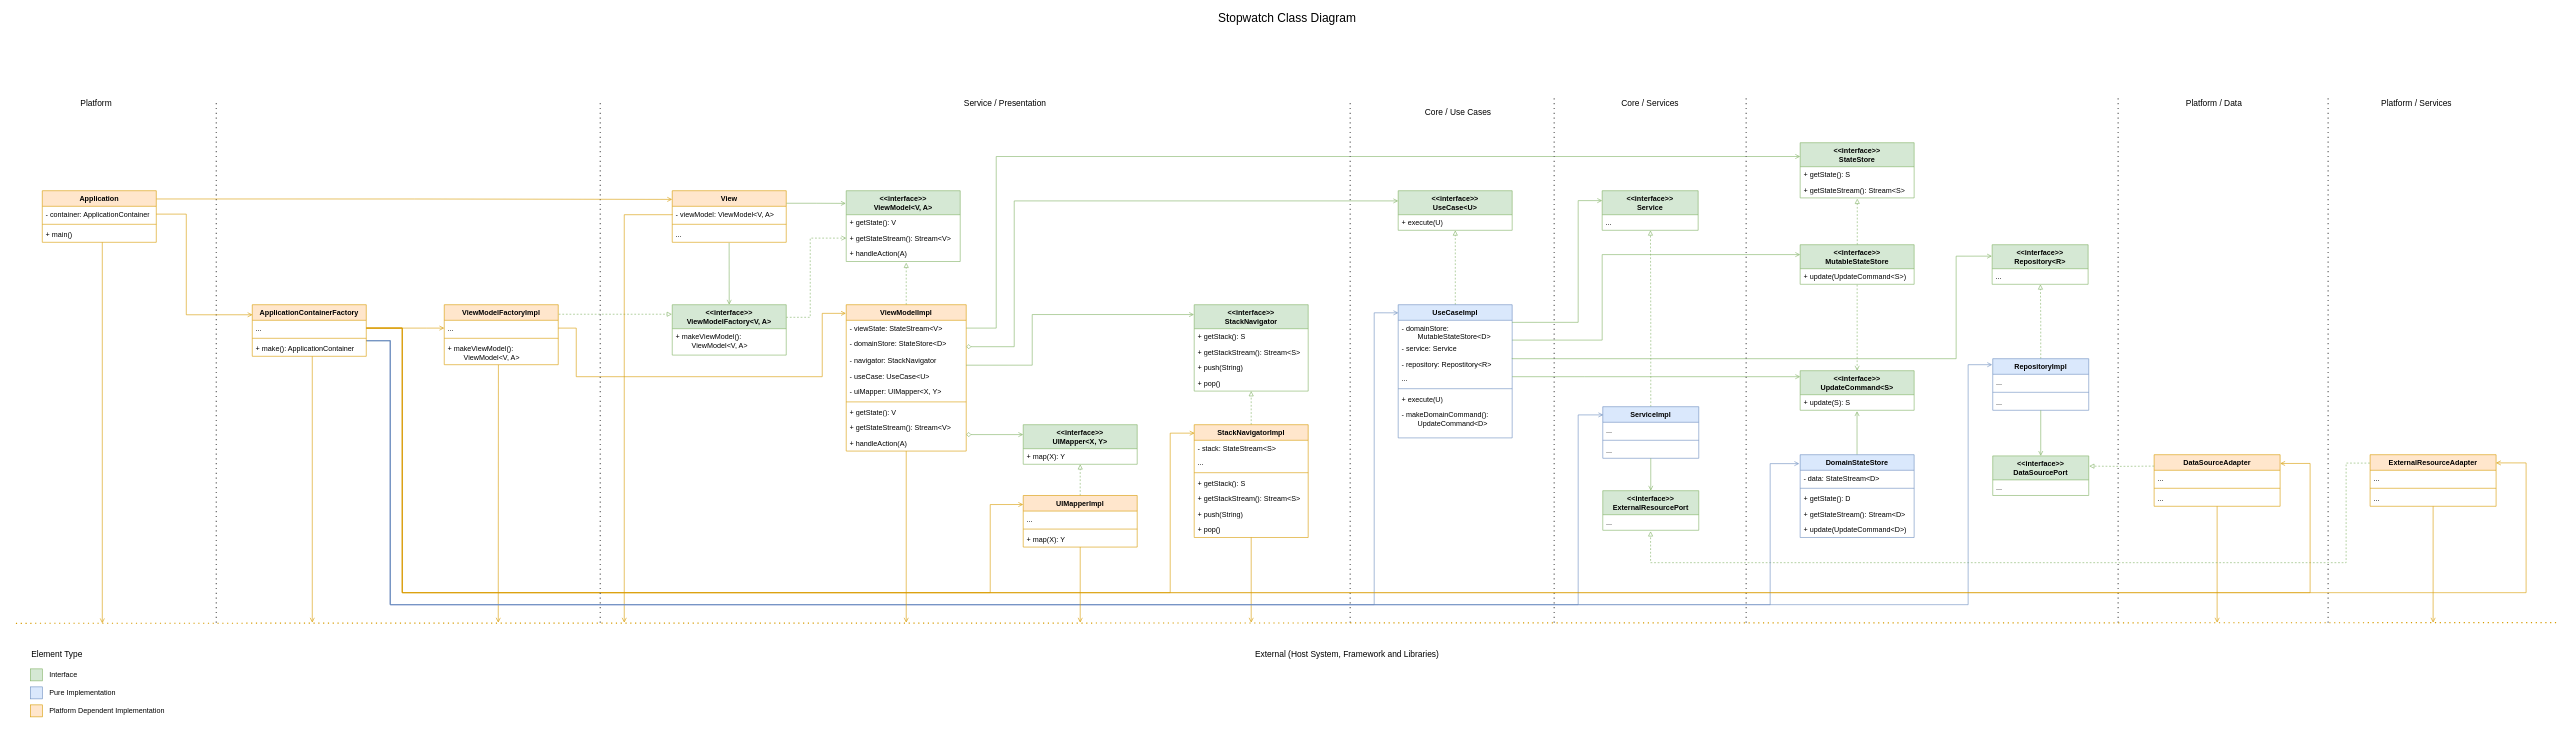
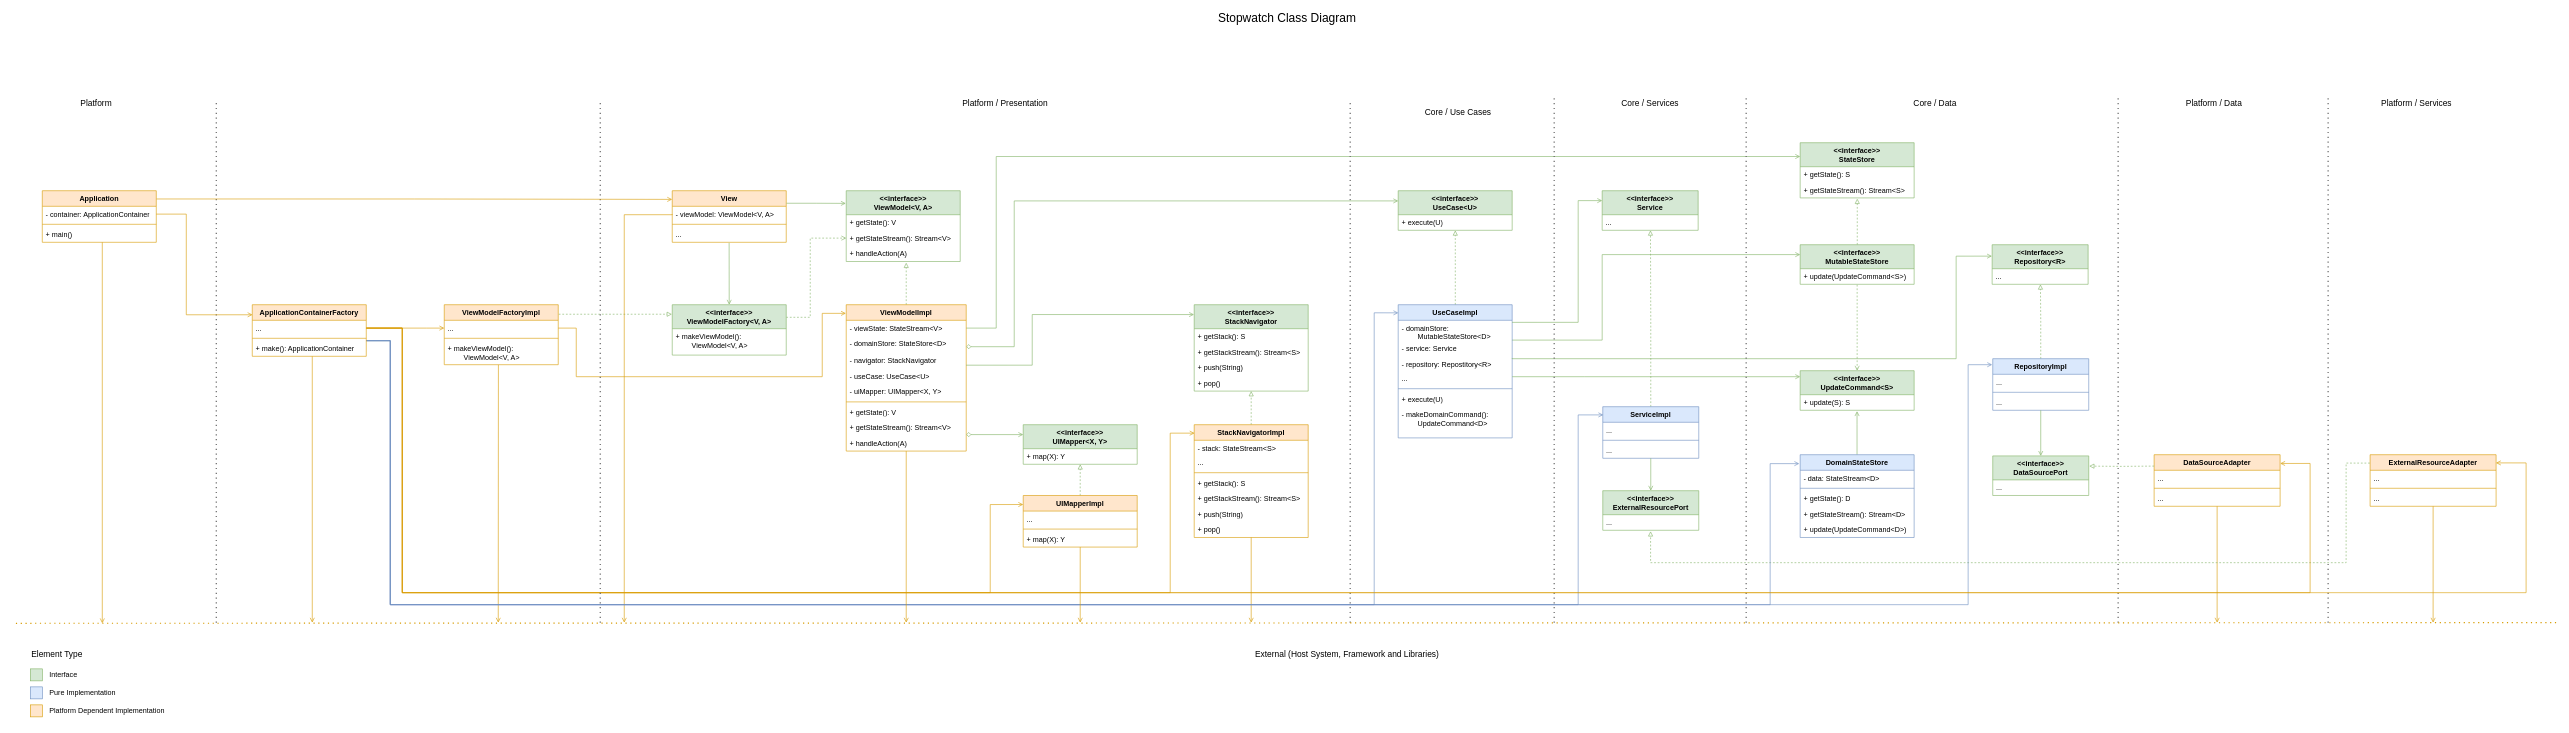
node "Service / Presentation": label "Service / Presentation" -> "Platform / Presentation"
node "Core / Data": added
